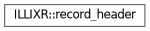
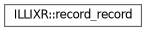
node "ILLIXR::record_header": label "ILLIXR::record_header" -> "ILLIXR::record_record"
